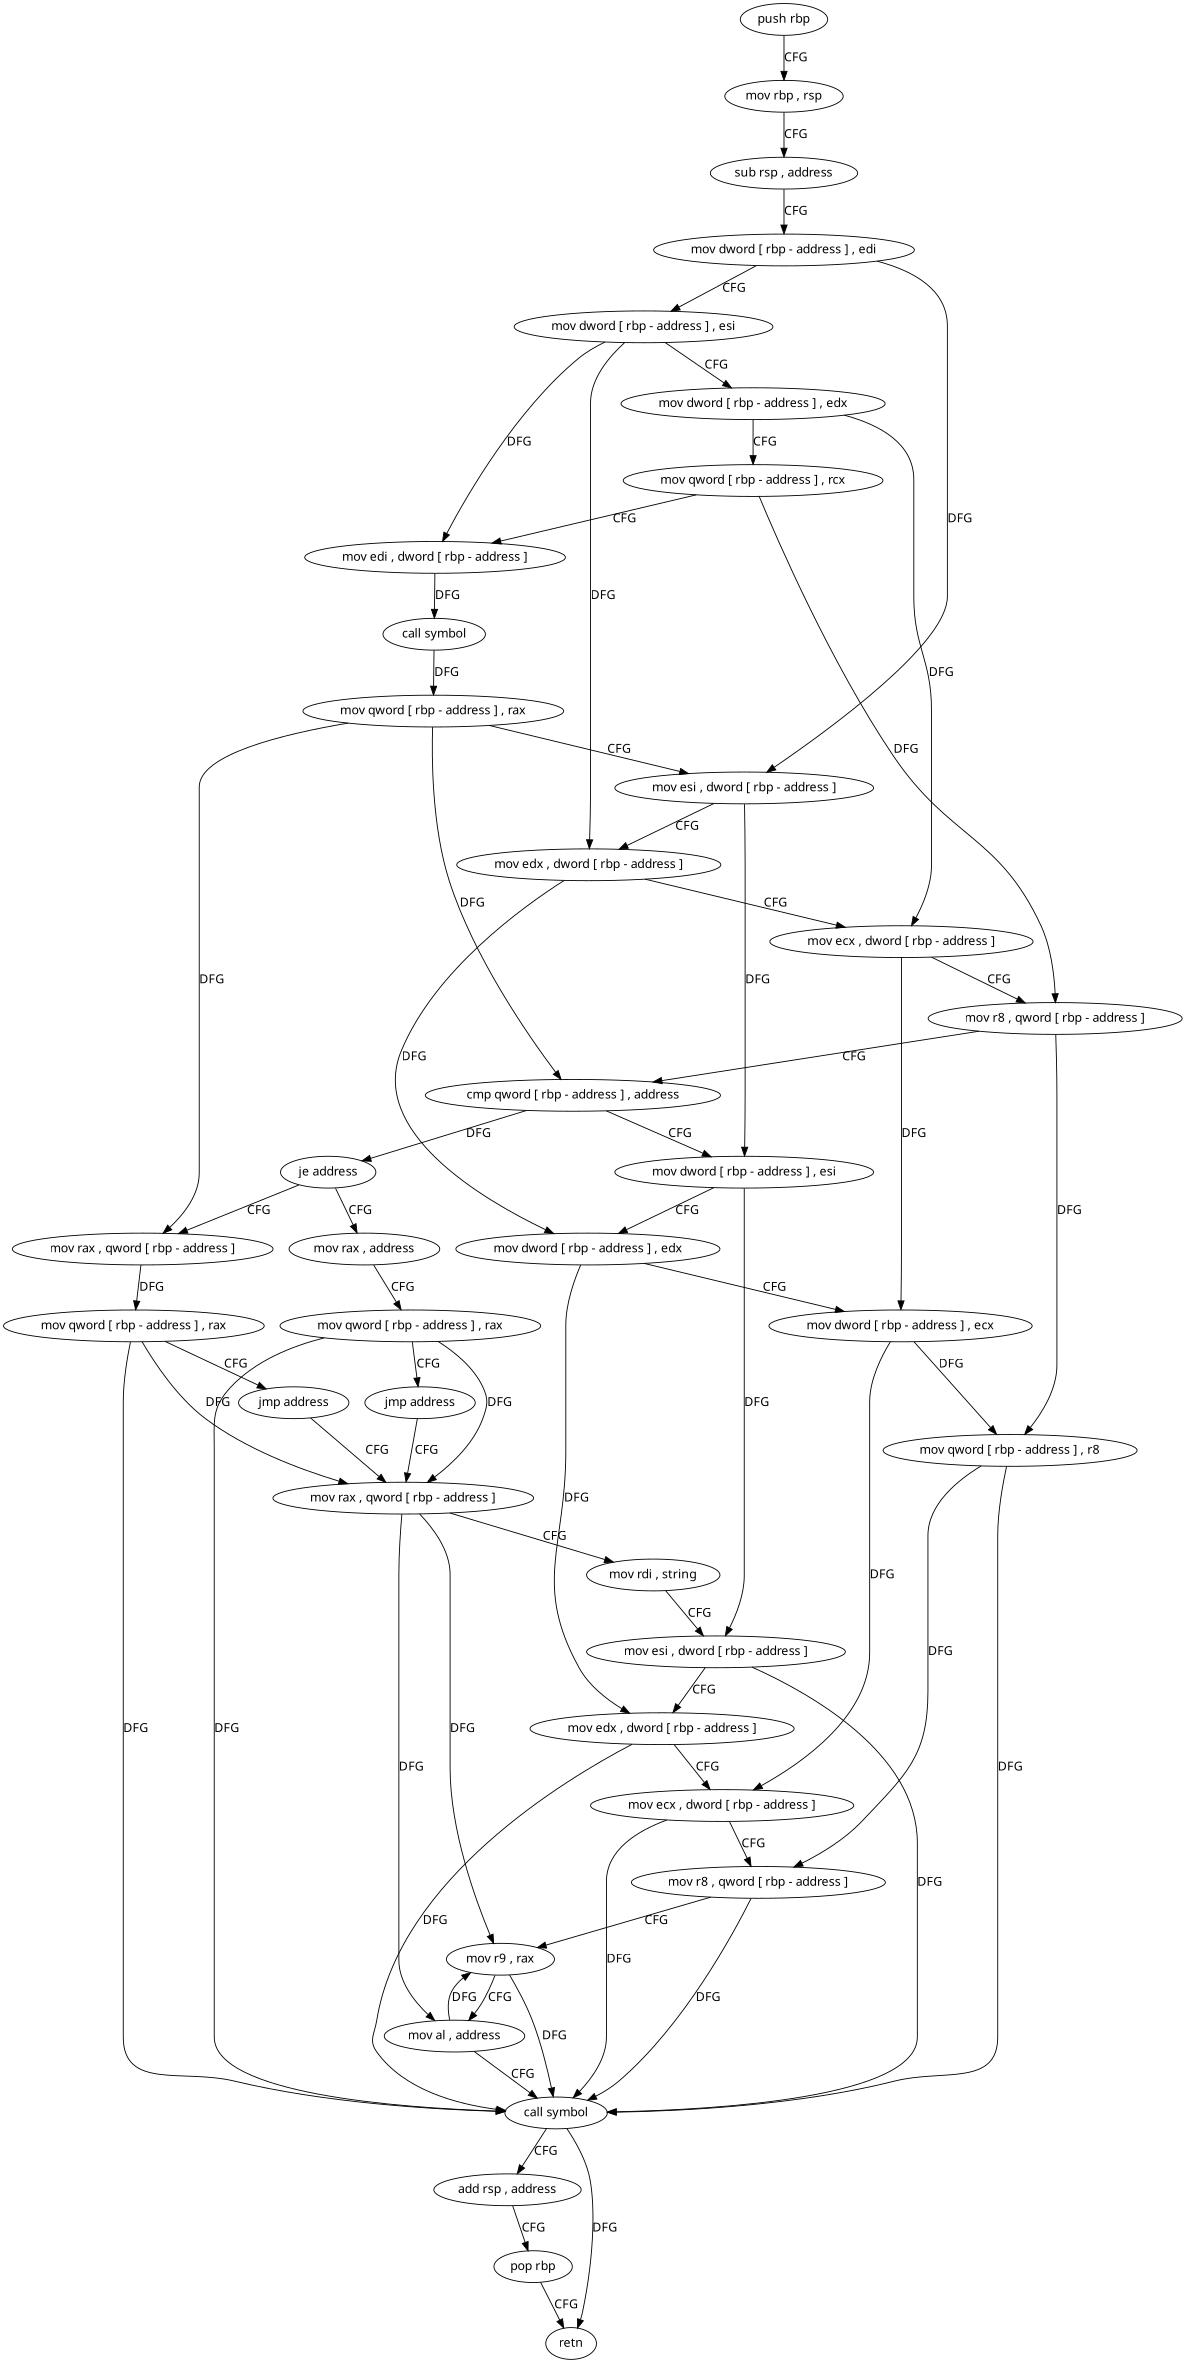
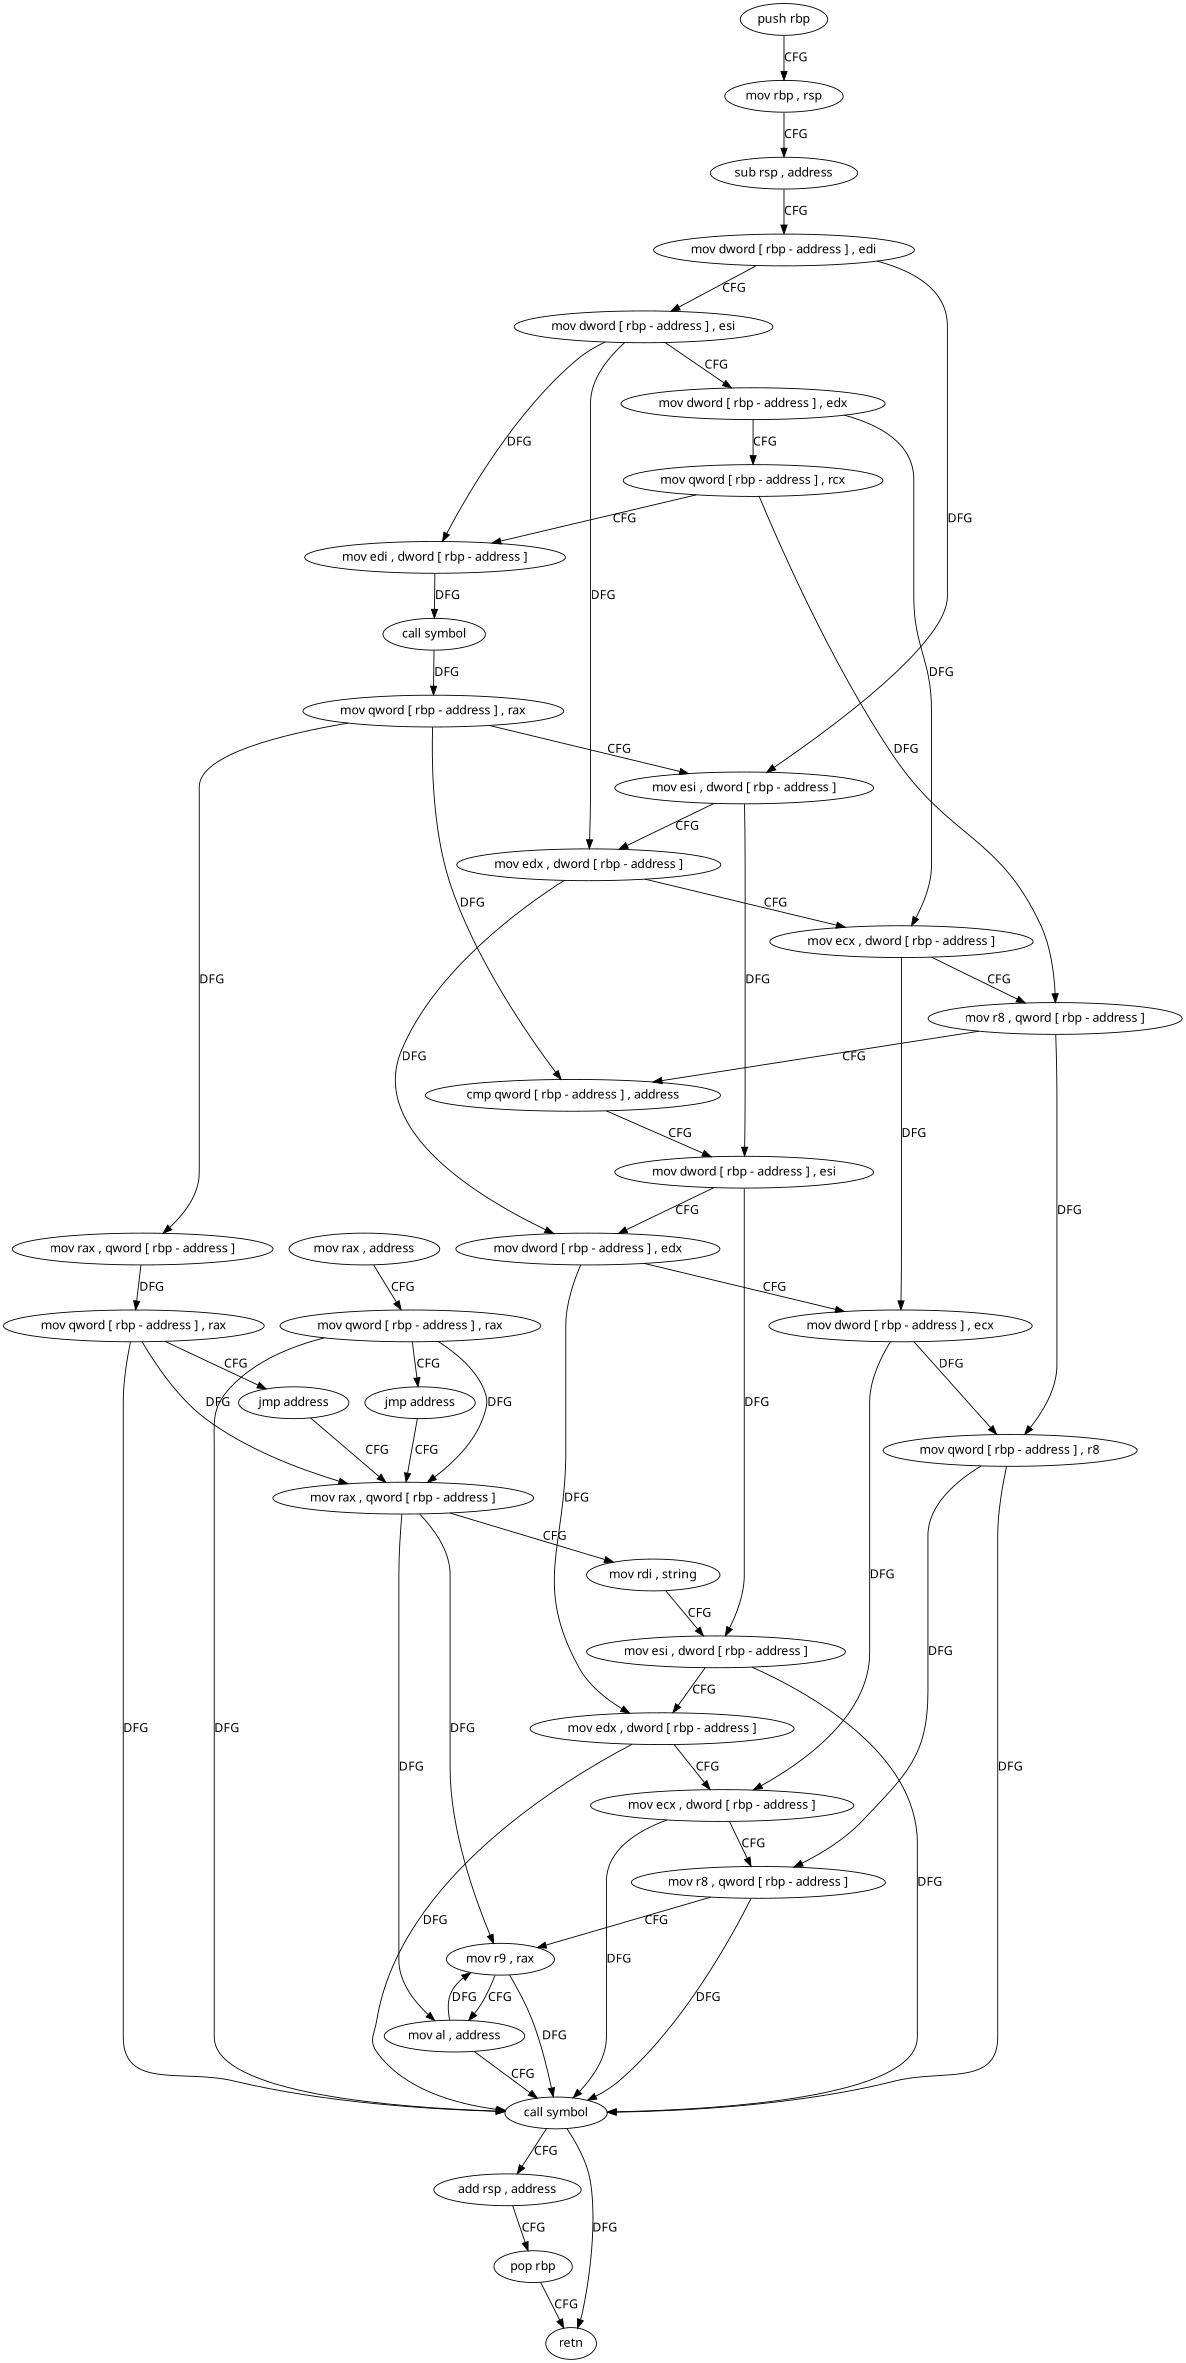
node "je address": removed
